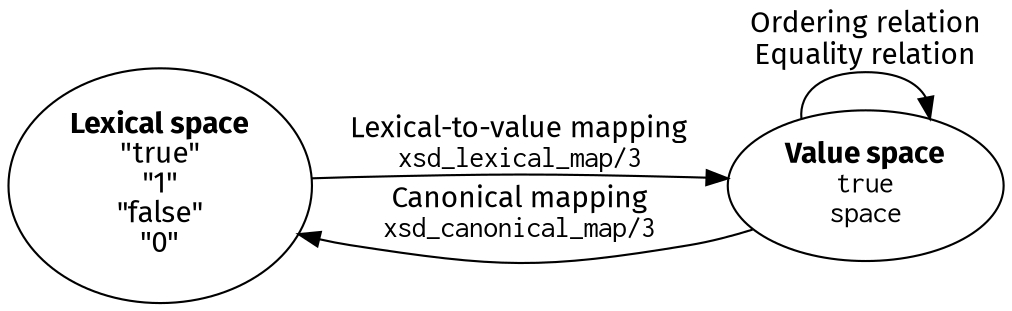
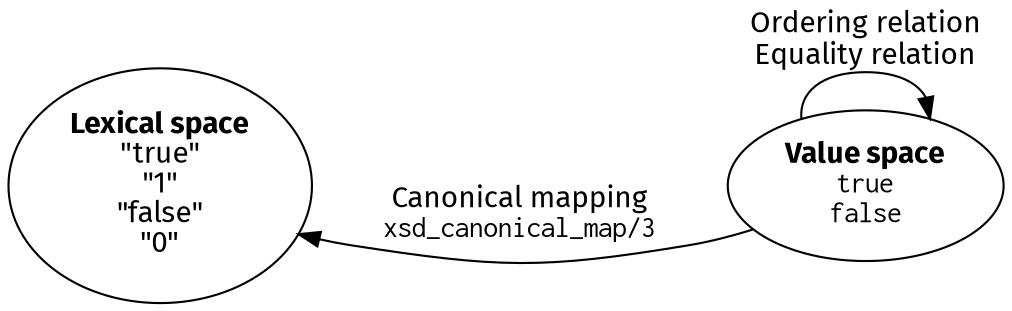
edge "Lexical space" -> "Value space": removed, label "Lexical-to-value mapping xsd_lexical_map/3"
node "Value space": text "space" -> "false"
